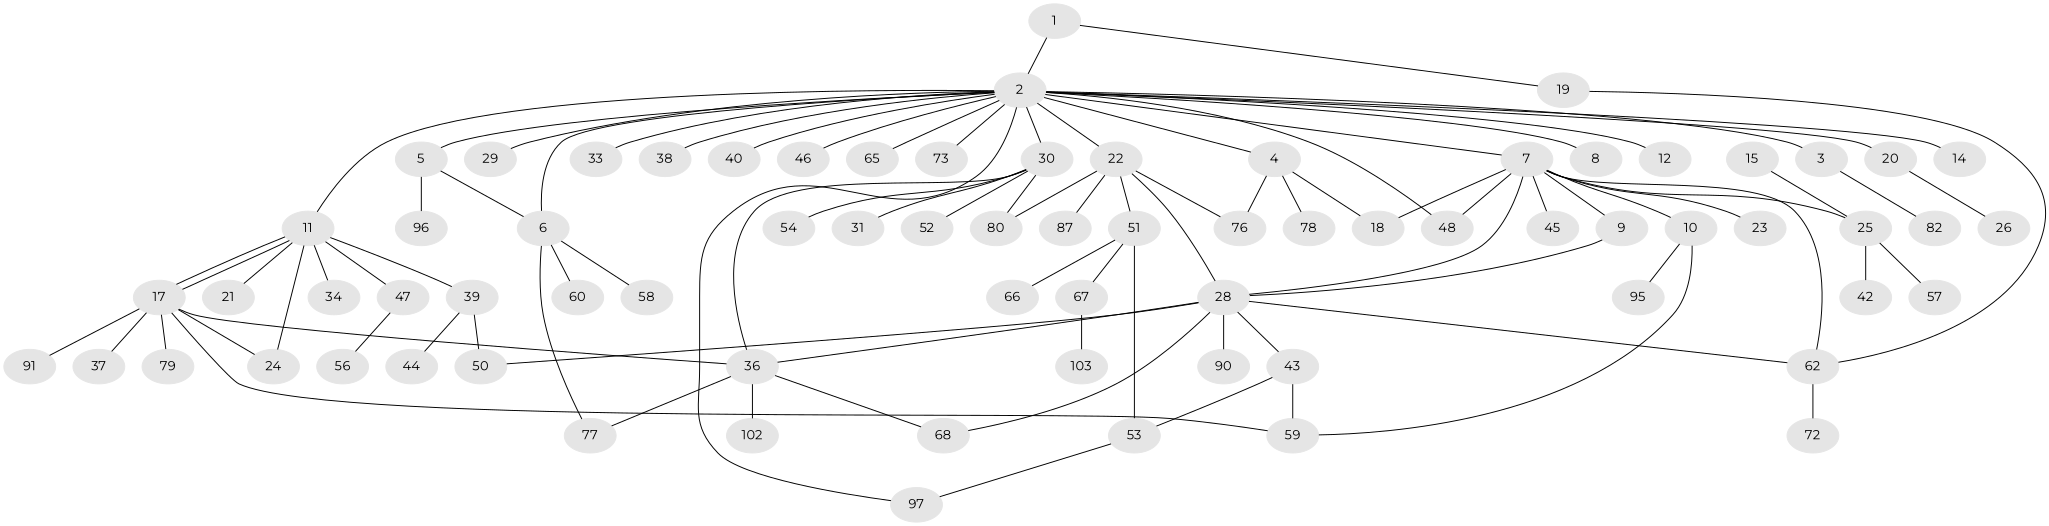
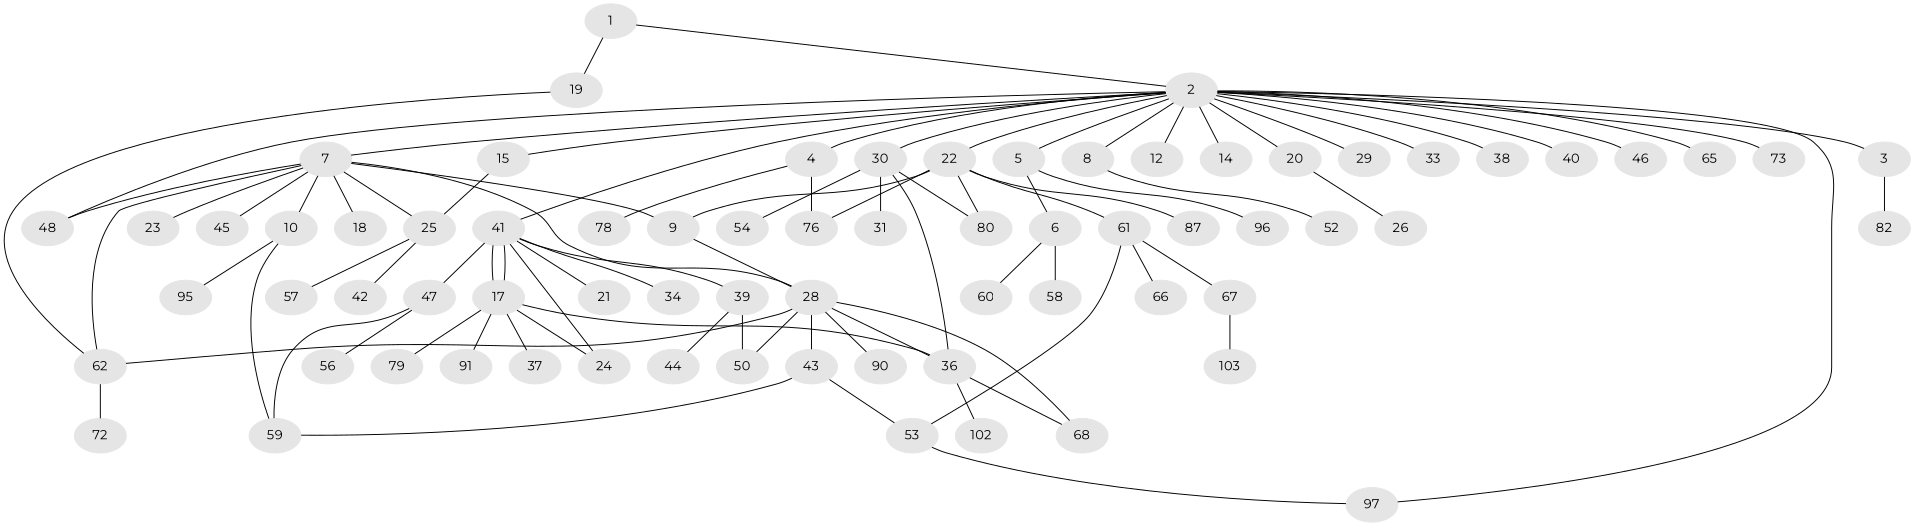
edge "2" -- "6": now "2" -- "15"
edge "30" -- "52": now "8" -- "52"
edge "4" -- "18": removed
edge "22" -- "28": now "22" -- "9"
node "11": label "11" -> "41"
node "51": label "51" -> "61"
edge "17" -- "59": now "47" -- "59"
node "77": removed
